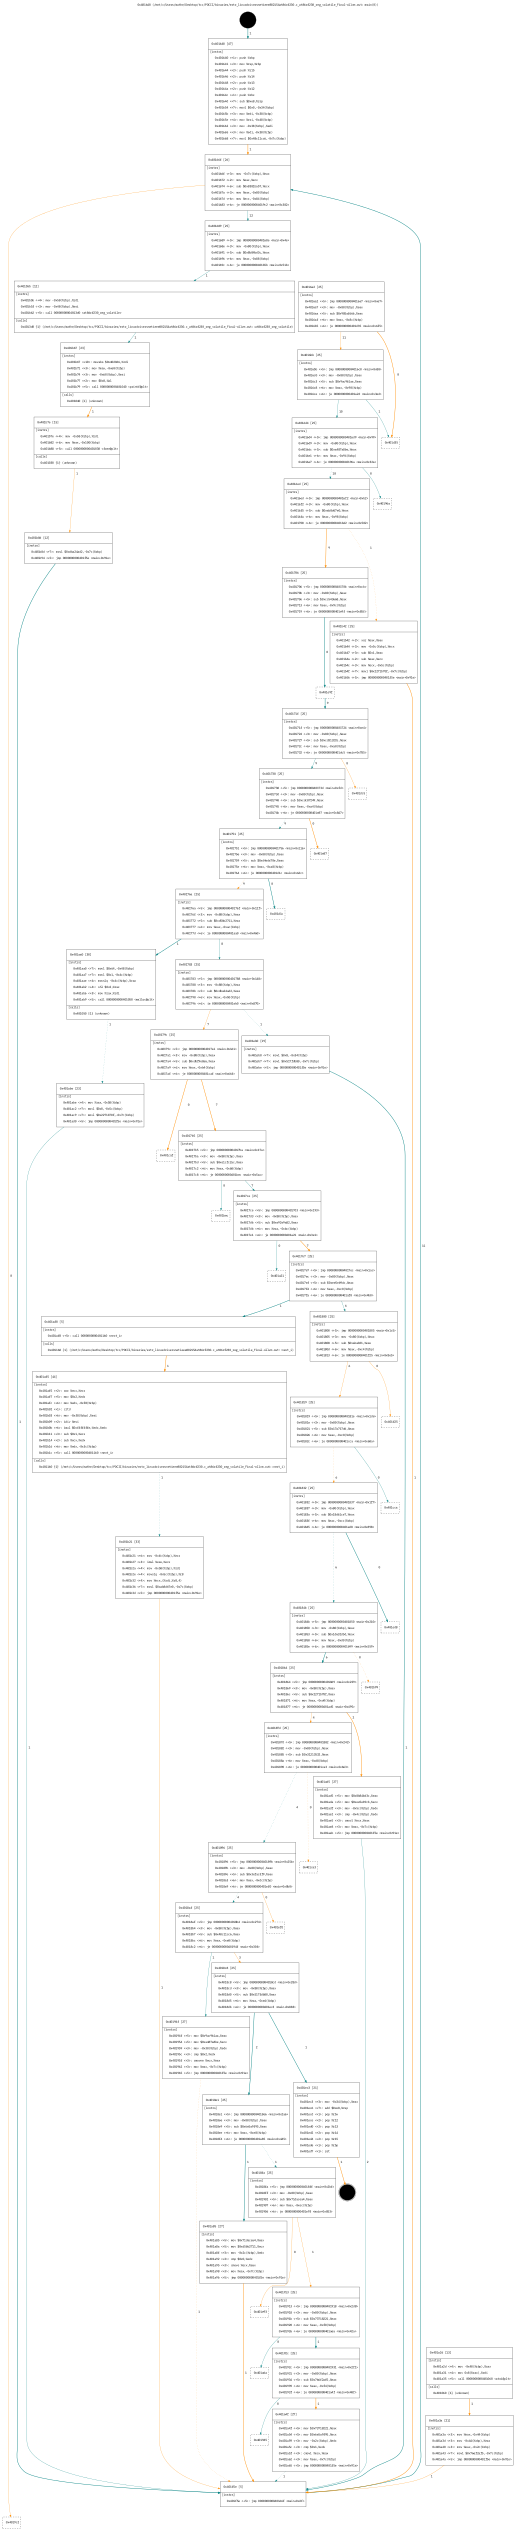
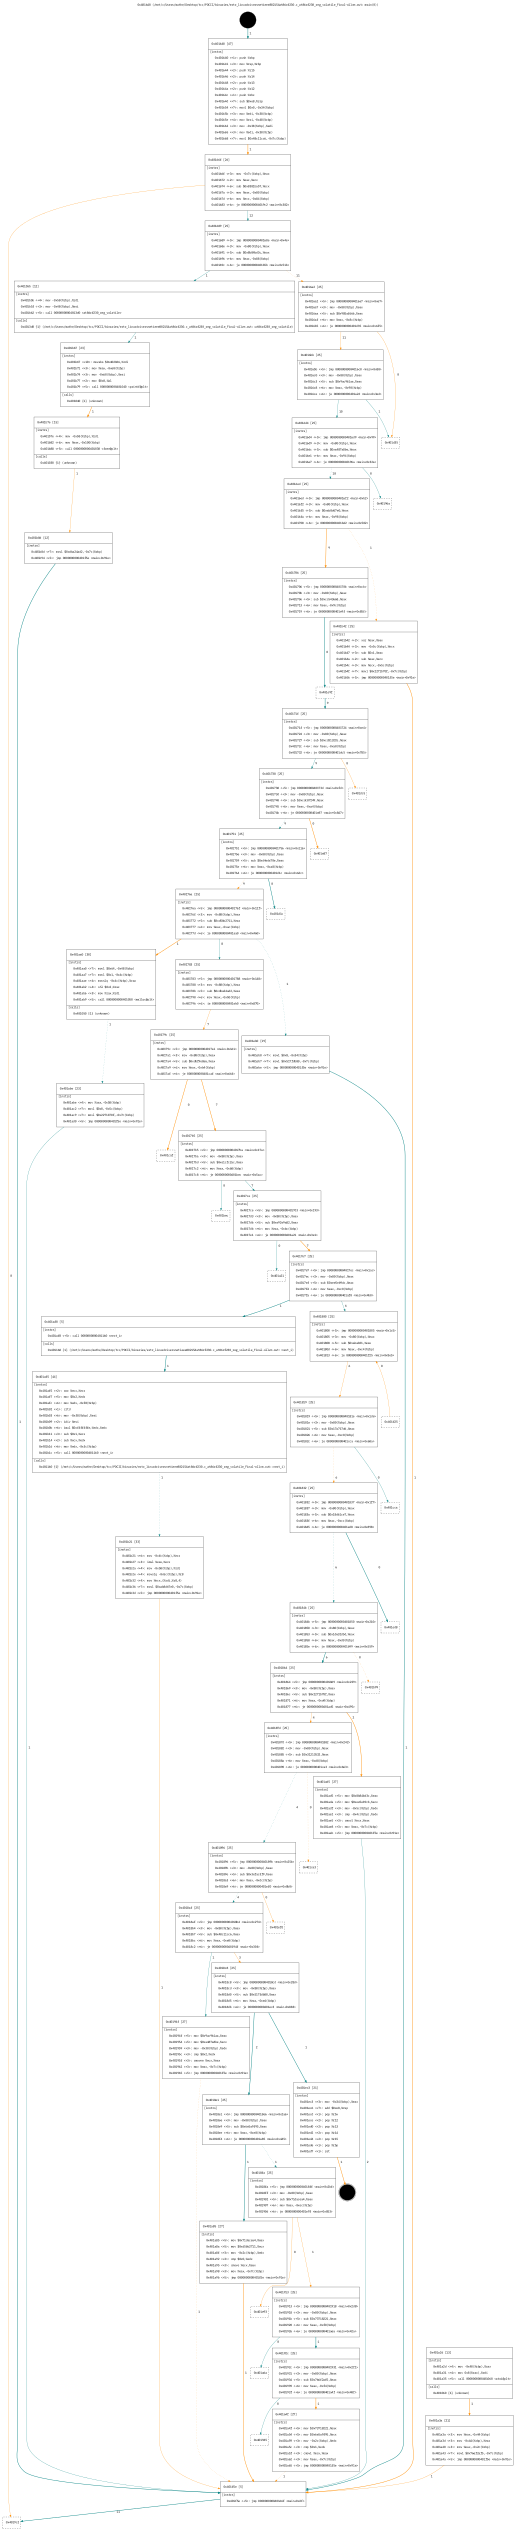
edge "0x401689 [25]" -> "0x4016a2 [25]": added, label "11"
edge "0x4016a2 [25]" -> "0x401d35": style bold -> solid
edge "0x40176a [25]" -> "0x401aa0 [30]": color teal -> darkorange
edge "0x401783 [25]" -> "0x401eb0 [19]": now "0x40176a [25]" -> "0x401eb0 [19]"
edge "0x401f5e [5]" -> "0x40166f [26]": now "0x401f5e [5]" -> "0x4019c2"
edge "0x401af0 [5]" -> "0x401af5 [44]": color darkorange -> teal
edge "0x401800 [25]" -> "0x401f25": reversed
edge "0x401a4f [27]" -> "0x401f5e [5]": color teal -> darkorange
